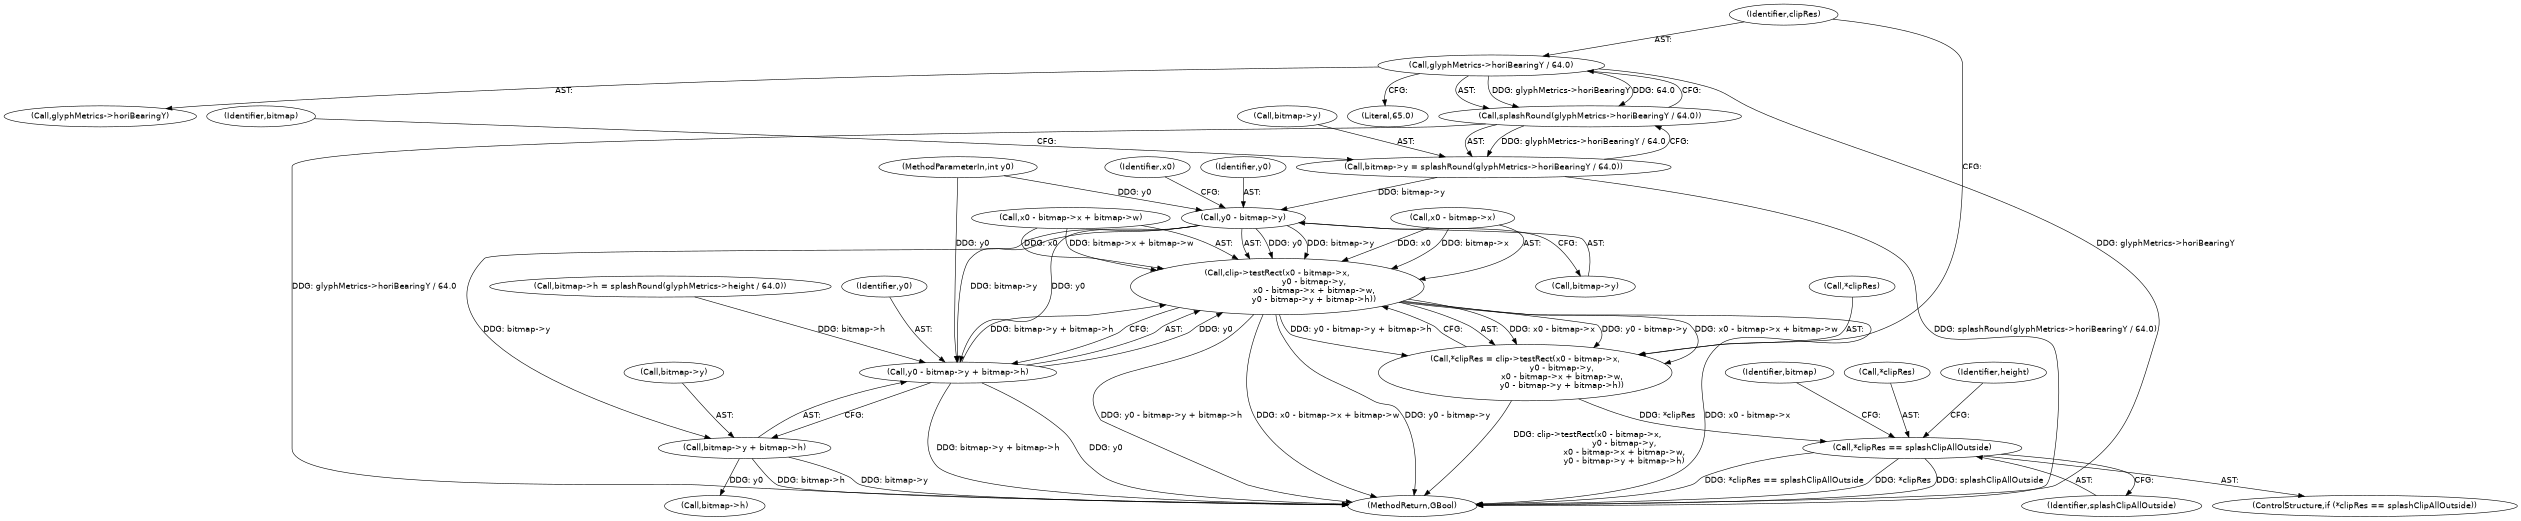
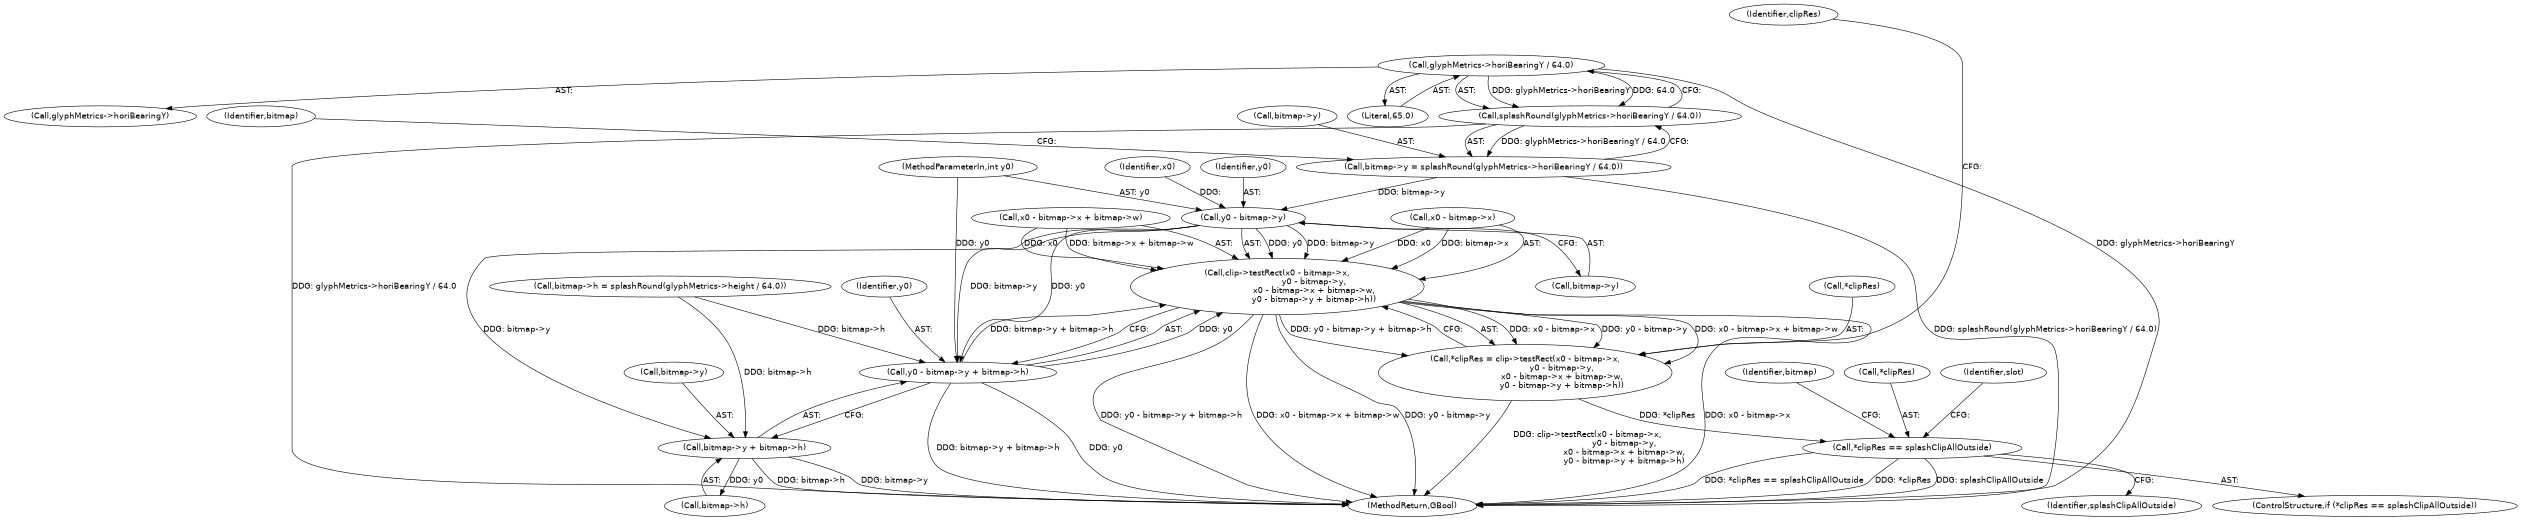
edge "(Identifier,clipRes)" -> "(Call,glyphMetrics->horiBearingY / 64.0)": now "(Literal,65.0)" -> "(Call,glyphMetrics->horiBearingY / 64.0)"
edge "(Call,glyphMetrics->horiBearingY / 64.0)" -> "(Literal,65.0)": label "CFG: " -> "AST: "
edge "(MethodParameterIn,int y0)" -> "(Call,y0 - bitmap->y)": label "DDG: y0" -> "AST: y0"
edge "(Identifier,x0)" -> "(Call,y0 - bitmap->y)": label "CFG: " -> "DDG: "
edge "(Call,bitmap->h = splashRound(glyphMetrics->height / 64.0))" -> "(Call,bitmap->y + bitmap->h)": added, label "DDG: bitmap->h"
node "(Identifier,height)": label "(Identifier,height)" -> "(Identifier,slot)"
edge "(Identifier,splashClipAllOutside)" -> "(Call,*clipRes == splashClipAllOutside)": removed, label "AST:"
edge "(Call,bitmap->h)" -> "(Call,bitmap->y + bitmap->h)": added, label "AST:"
